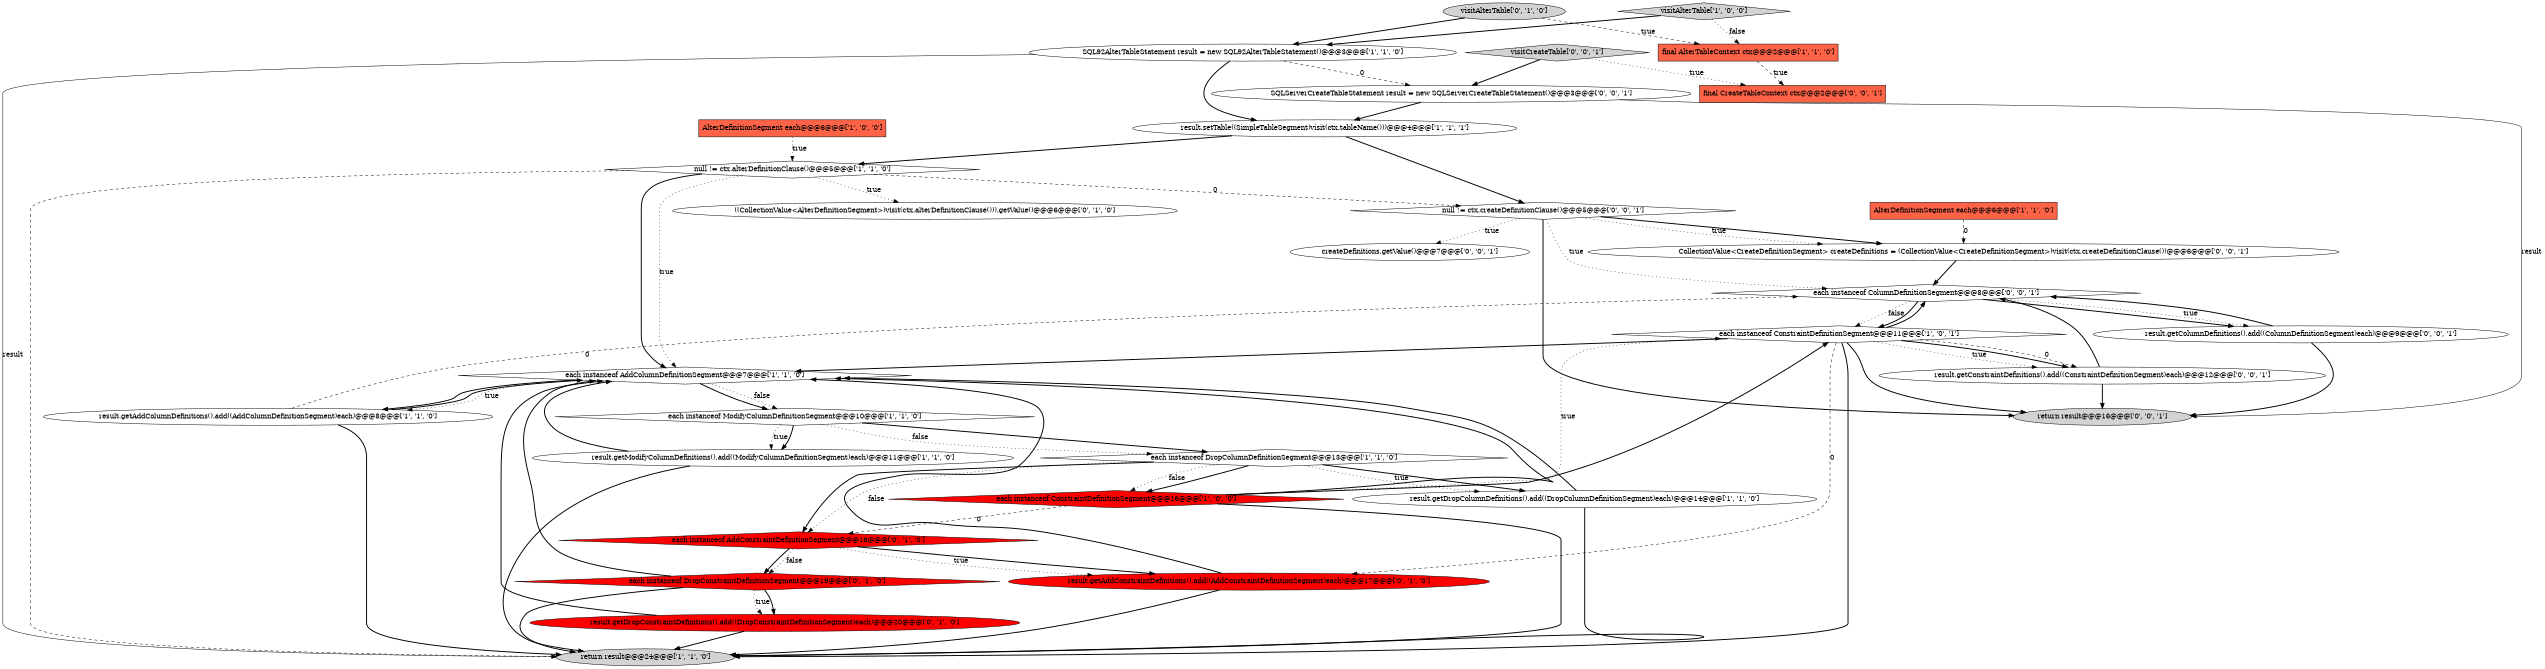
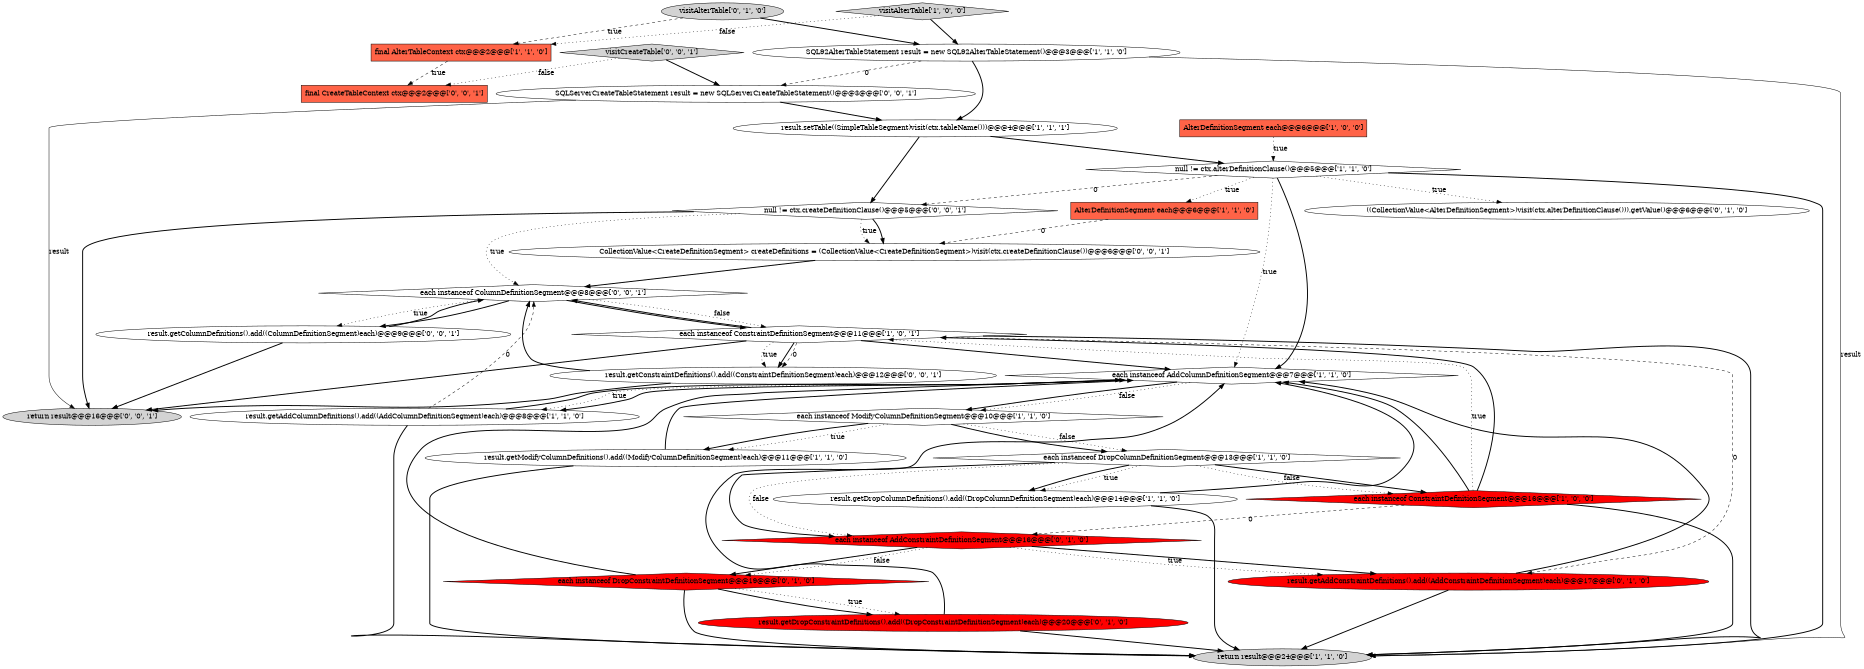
edge "visitCreateTable['0', '0', '1']" -> "final CreateTableContext ctx@@@2@@@['0', '0', '1']": label "true" -> "false"
edge "null != ctx.alterDefinitionClause()@@@5@@@['1', '1', '0']" -> "AlterDefinitionSegment each@@@6@@@['1', '1', '0']": added, label "true"
node "createDefinitions.getValue()@@@7@@@['0', '0', '1']": removed
edge "null != ctx.alterDefinitionClause()@@@5@@@['1', '1', '0']" -> "return result@@@24@@@['1', '1', '0']": style dashed -> bold
